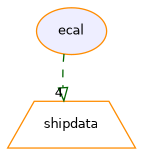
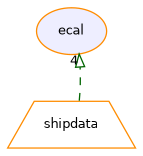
edge "ecal" -> "shipdata": reversed
